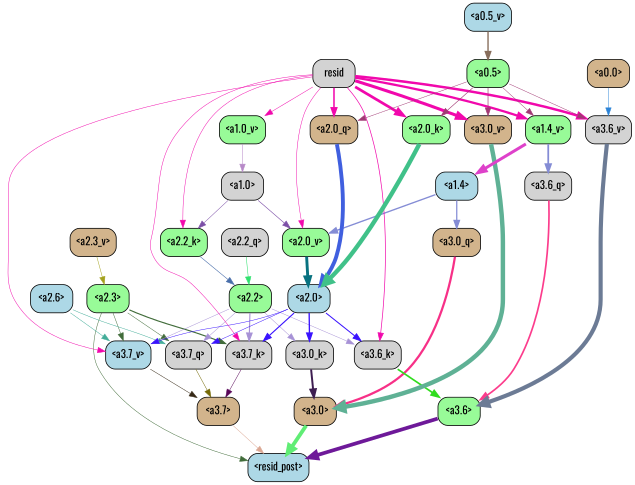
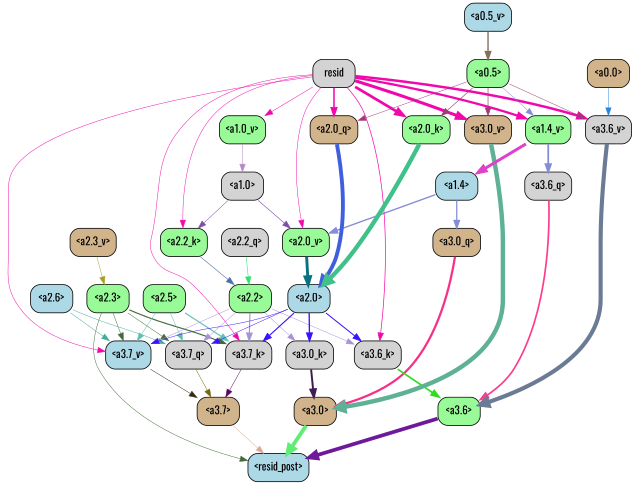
edge "<a0.5>" -> "<a1.4_v>": color #a13974 -> #848cd5
node "<a2.5>": added
